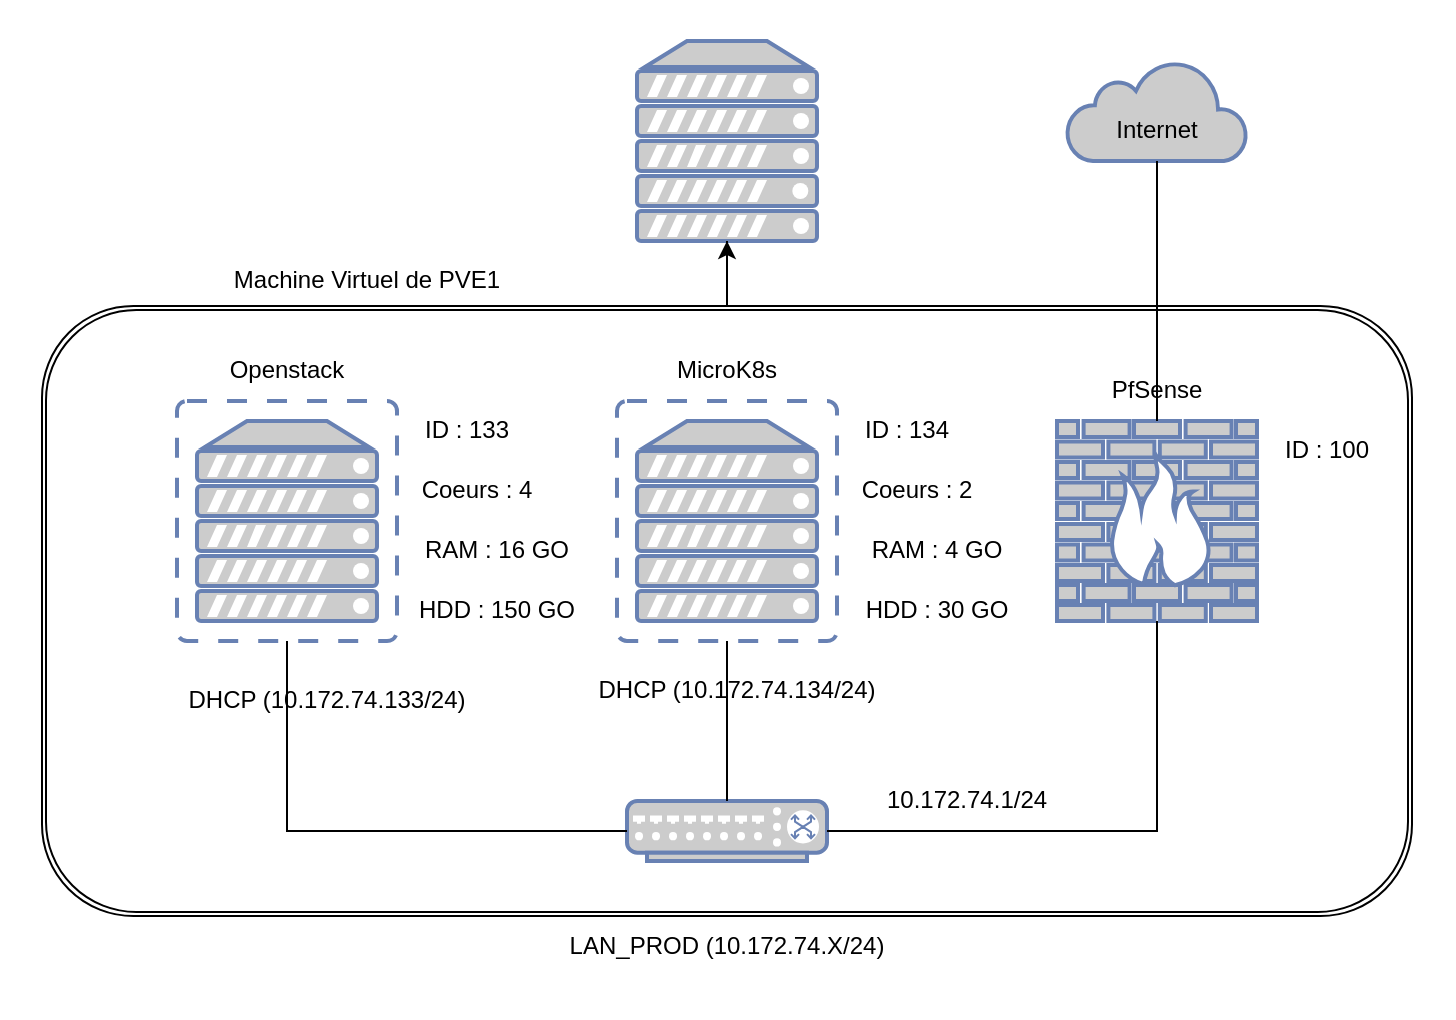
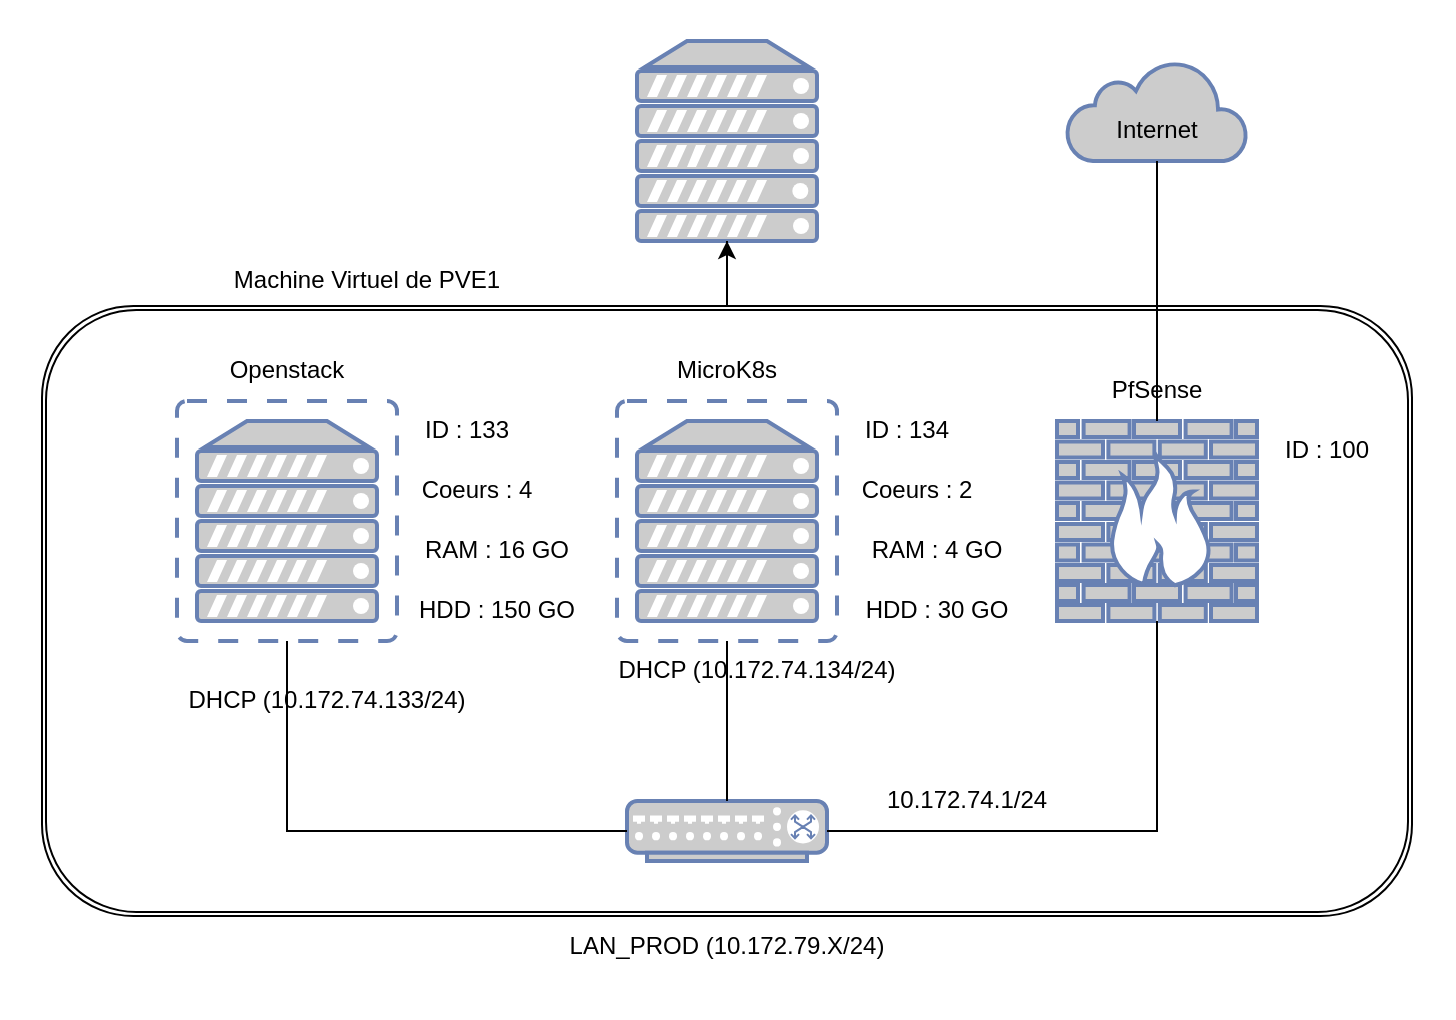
node "DHCP (10.172.74.134/24)": moved (737, 691) -> (757, 671)
node "LAN_PROD (10.172.74.X/24)": label "LAN_PROD (10.172.74.X/24)" -> "LAN_PROD (10.172.79.X/24)"
